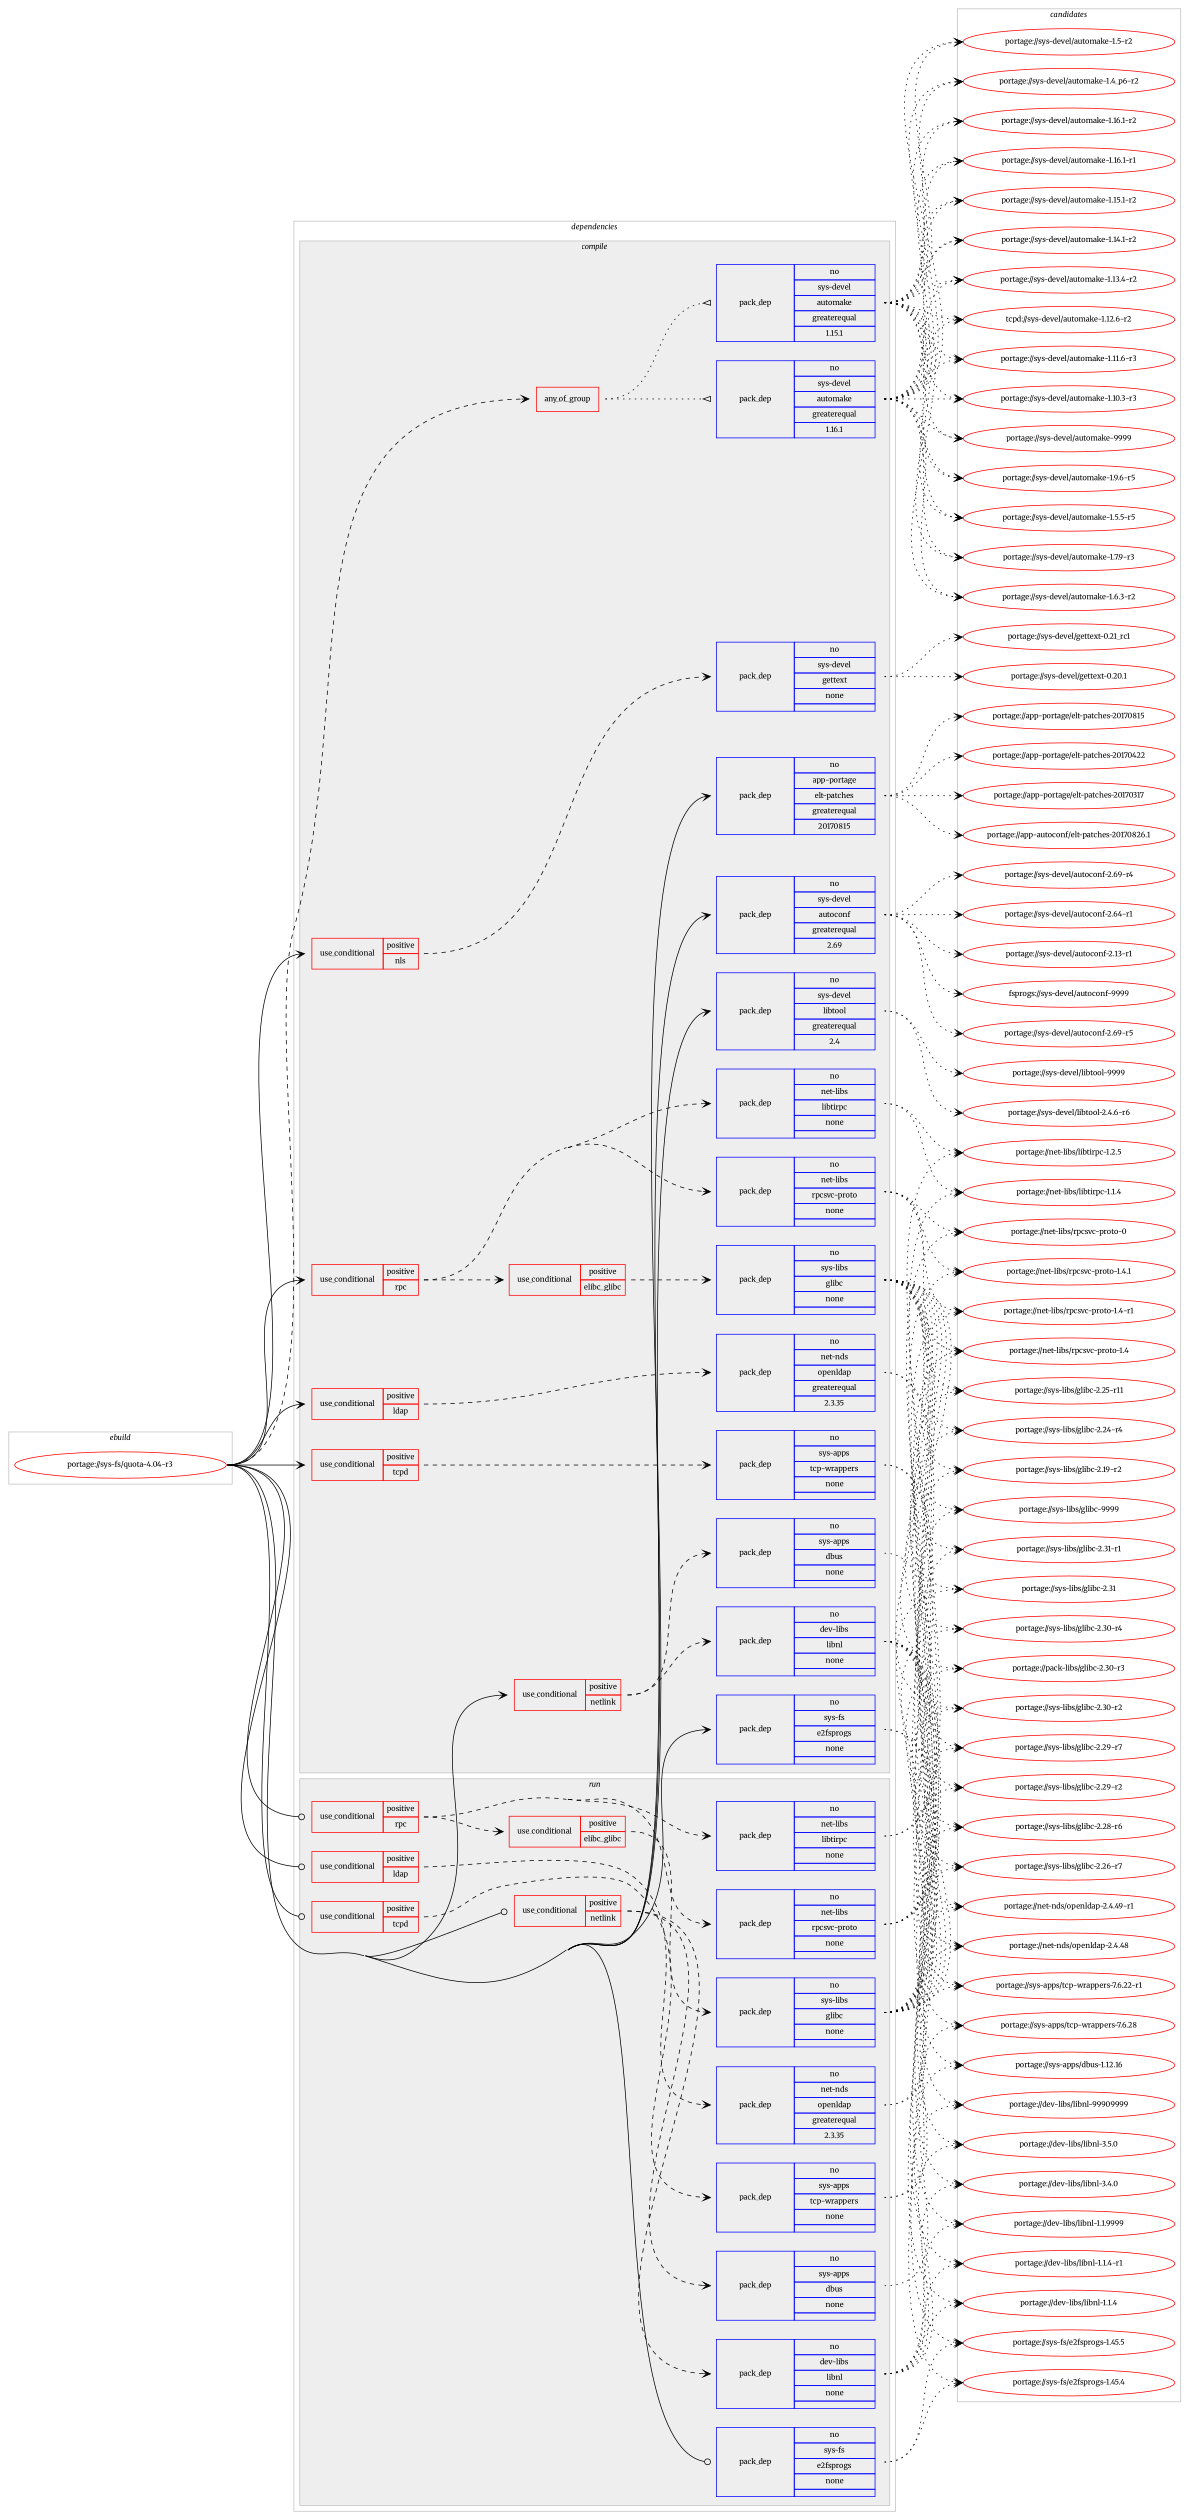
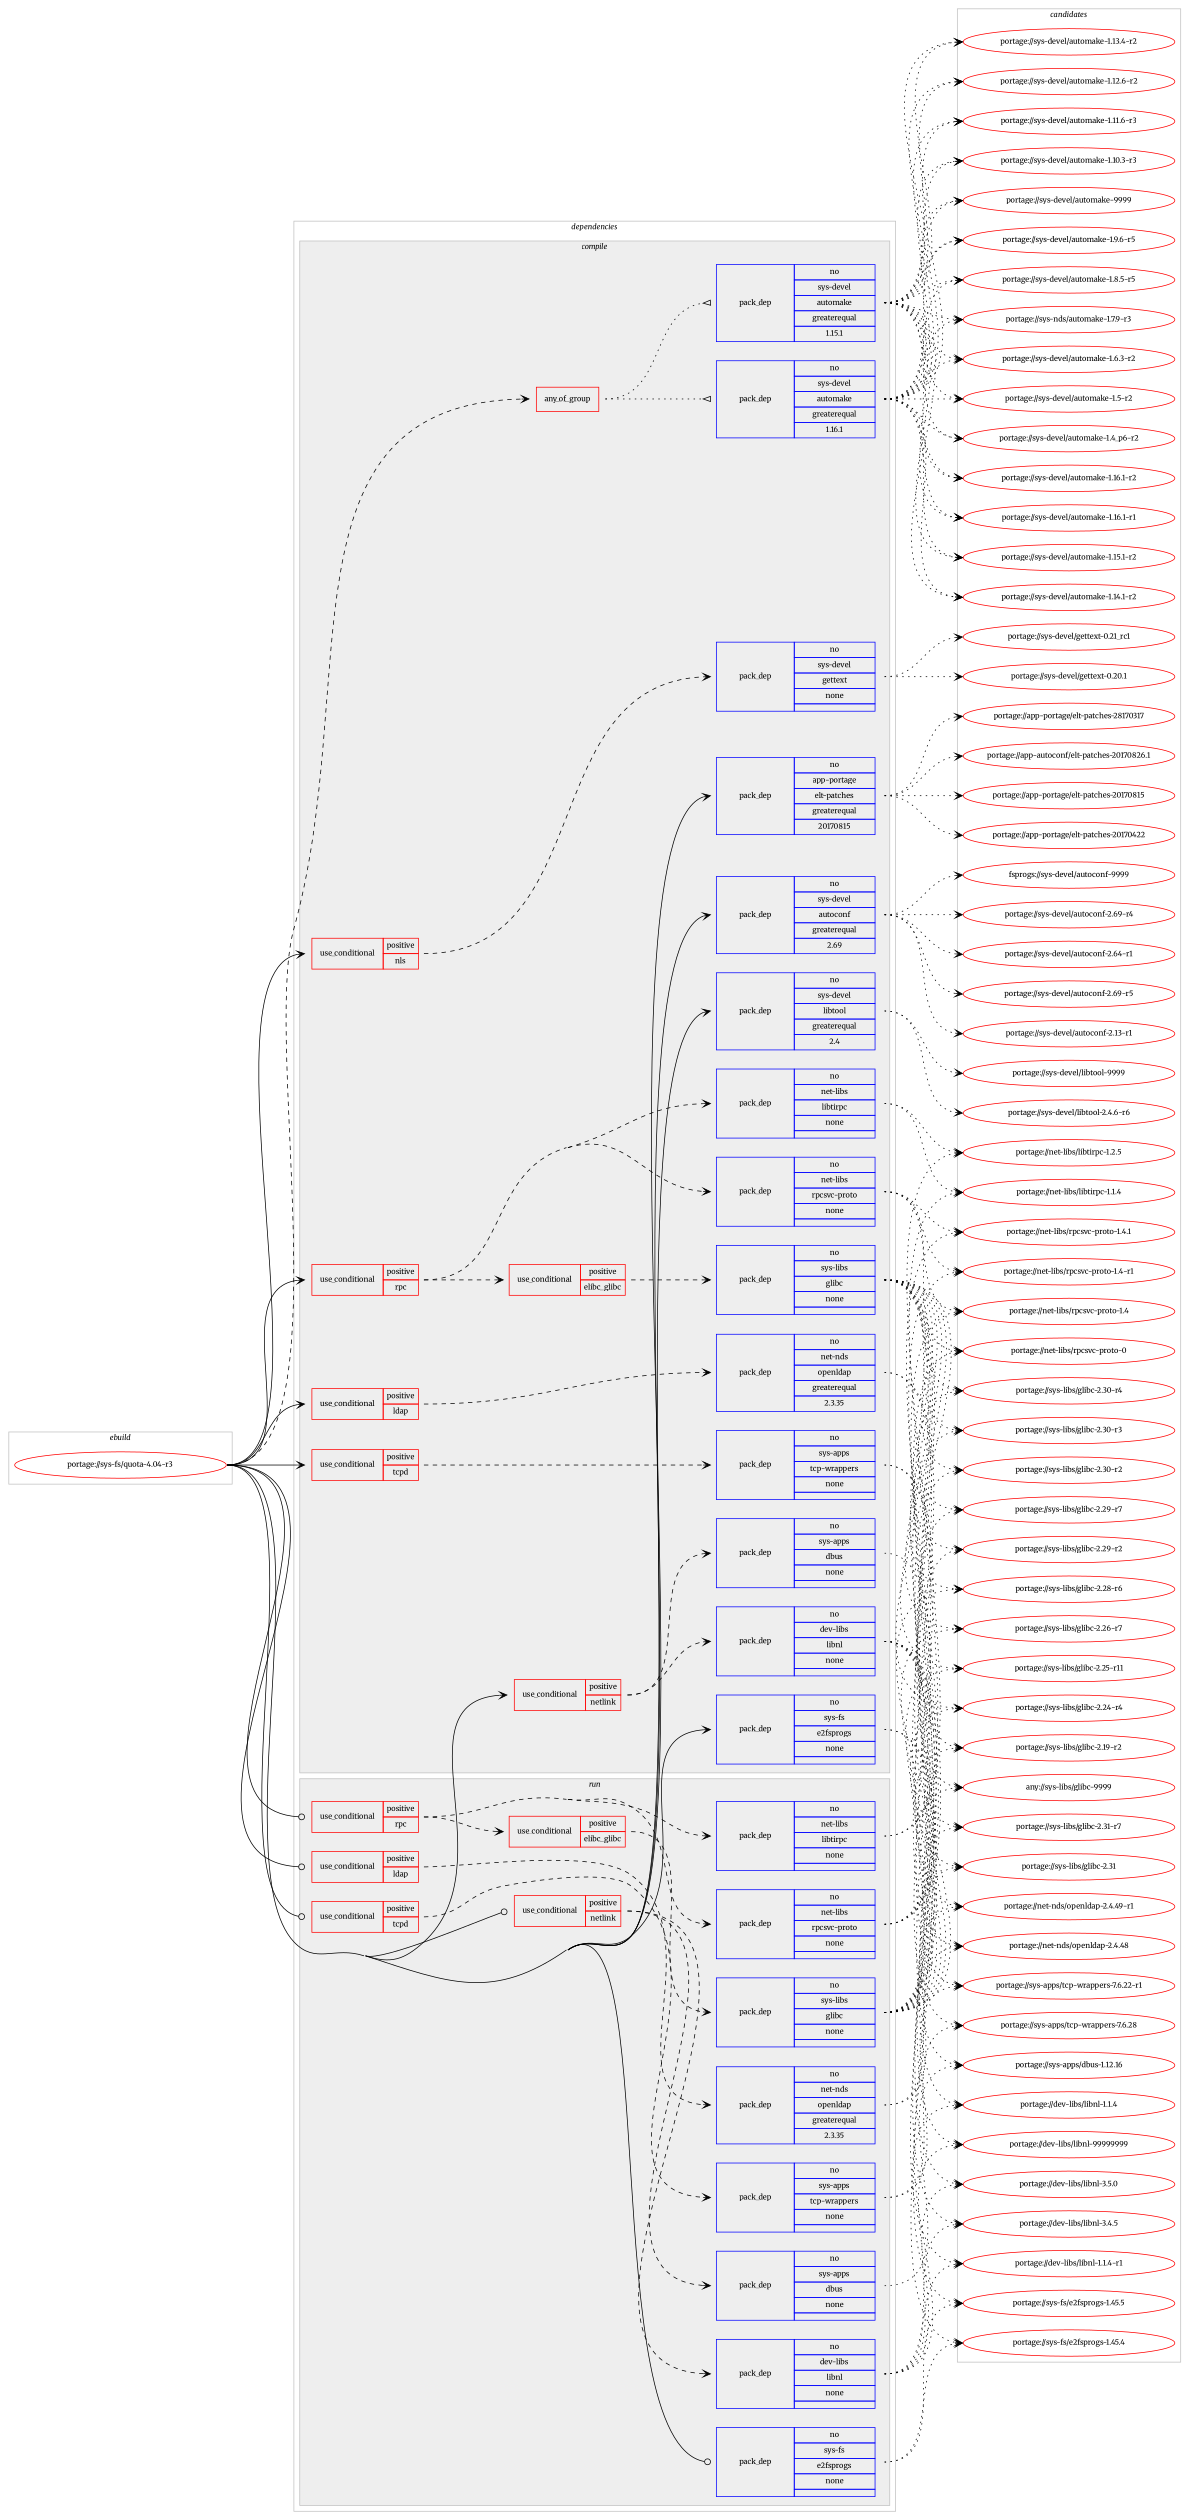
node "tcpd://sys-devel/automake-1.12.6-r2": label "tcpd://sys-devel/automake-1.12.6-r2" -> "portage://sys-devel/automake-1.12.6-r2"
node "portage://sys-devel/automake-1.5.5-r5": label "portage://sys-devel/automake-1.5.5-r5" -> "portage://sys-devel/automake-1.8.5-r5"
node "portage://sys-devel/automake-1.7.9-r3": label "portage://sys-devel/automake-1.7.9-r3" -> "portage://sys-nds/automake-1.7.9-r3"
node "portage://app-portage/elt-patches-20170317": label "portage://app-portage/elt-patches-20170317" -> "portage://app-portage/elt-patches-28170317"
node "portage://sys-libs/glibc-9999": label "portage://sys-libs/glibc-9999" -> "any://sys-libs/glibc-9999"
node "portage://sys-libs/glibc-2.31-r1": label "portage://sys-libs/glibc-2.31-r1" -> "portage://sys-libs/glibc-2.31-r7"
node "portage://pack-libs/glibc-2.30-r3": label "portage://pack-libs/glibc-2.30-r3" -> "portage://sys-libs/glibc-2.30-r3"
node "portage://dev-libs/libnl-99909999": label "portage://dev-libs/libnl-99909999" -> "portage://dev-libs/libnl-99999999"
node "portage://dev-libs/libnl-3.4.0": label "portage://dev-libs/libnl-3.4.0" -> "portage://dev-libs/libnl-3.4.5"
node "portage://dev-libs/libnl-1.1.9999": removed
